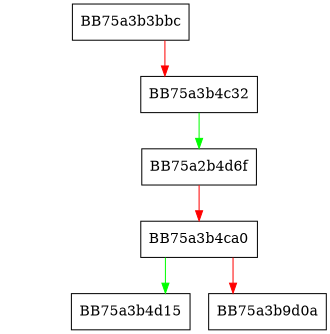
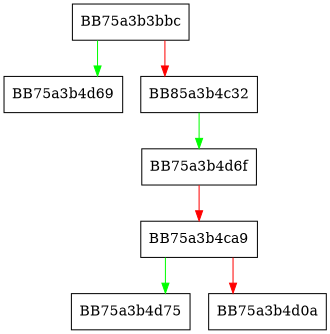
node "BB75a3b4d69": added
node "BB75a3b4c32": label "BB75a3b4c32" -> "BB85a3b4c32"
node "BB75a2b4d6f": label "BB75a2b4d6f" -> "BB75a3b4d6f"
node "BB75a3b4ca0": label "BB75a3b4ca0" -> "BB75a3b4ca9"
node "BB75a3b4d15": label "BB75a3b4d15" -> "BB75a3b4d75"
node "BB75a3b9d0a": label "BB75a3b9d0a" -> "BB75a3b4d0a"
